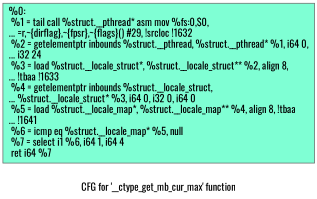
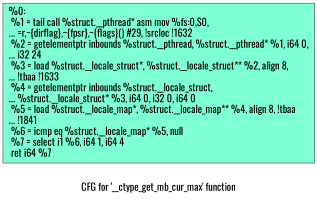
node "%0:": text "... !1641" -> "... !1841"
